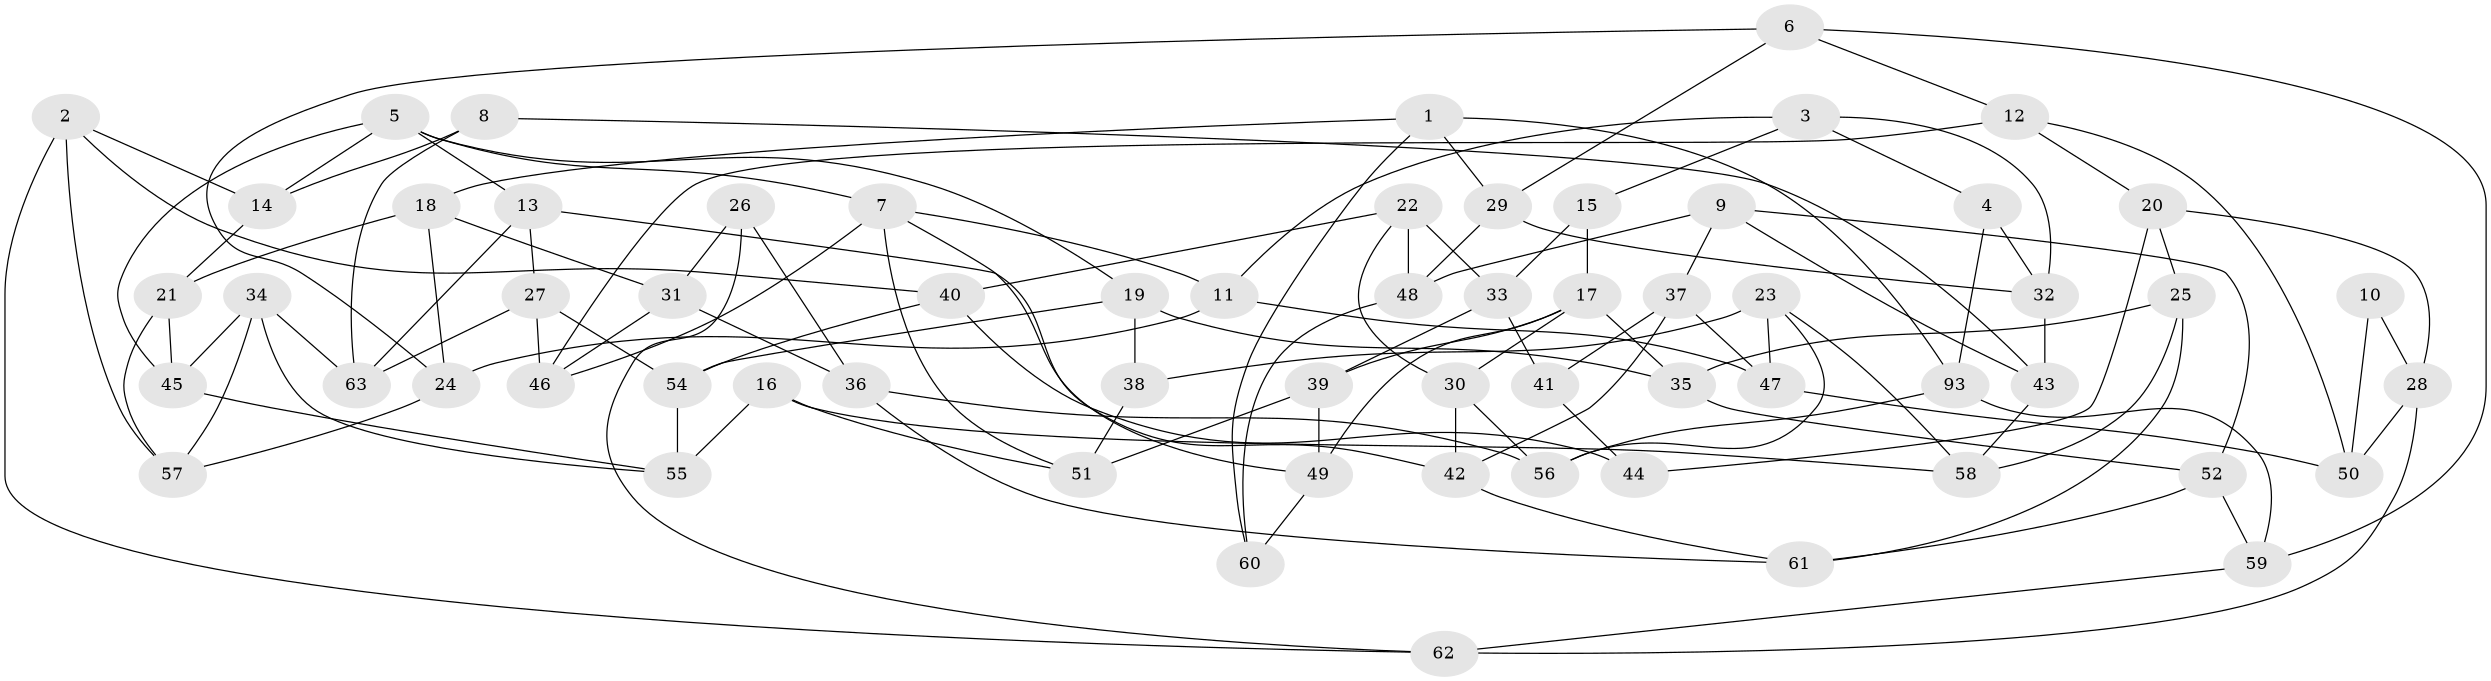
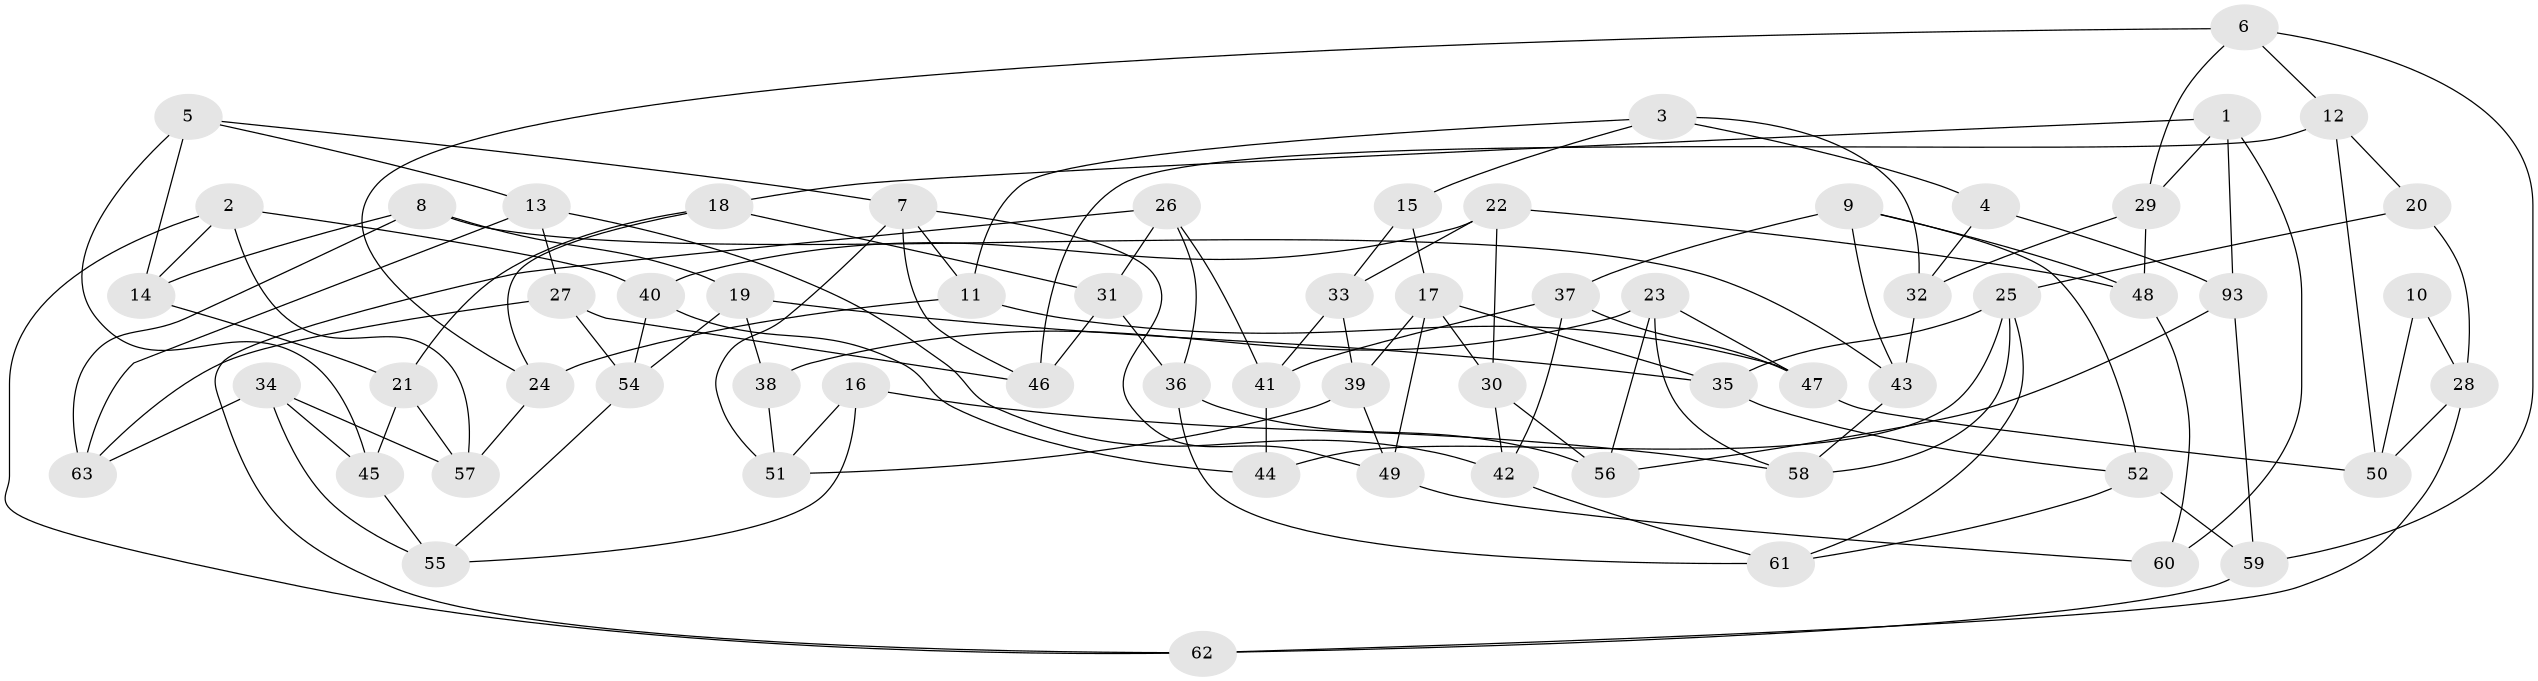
edge "5" -- "19": now "8" -- "19"
edge "26" -- "41": added
edge "20" -- "44": now "25" -- "44"
